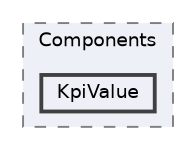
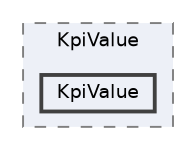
cluster "Components": label "Components" -> "KpiValue"
